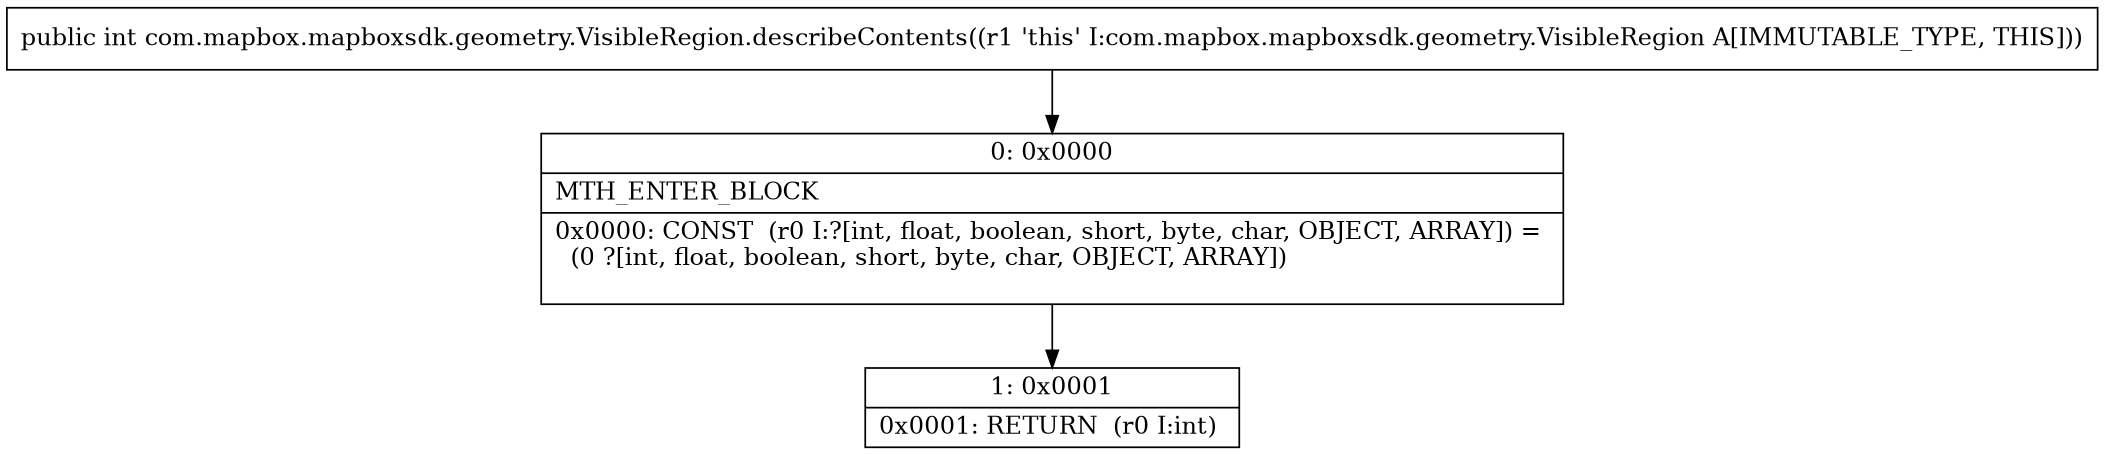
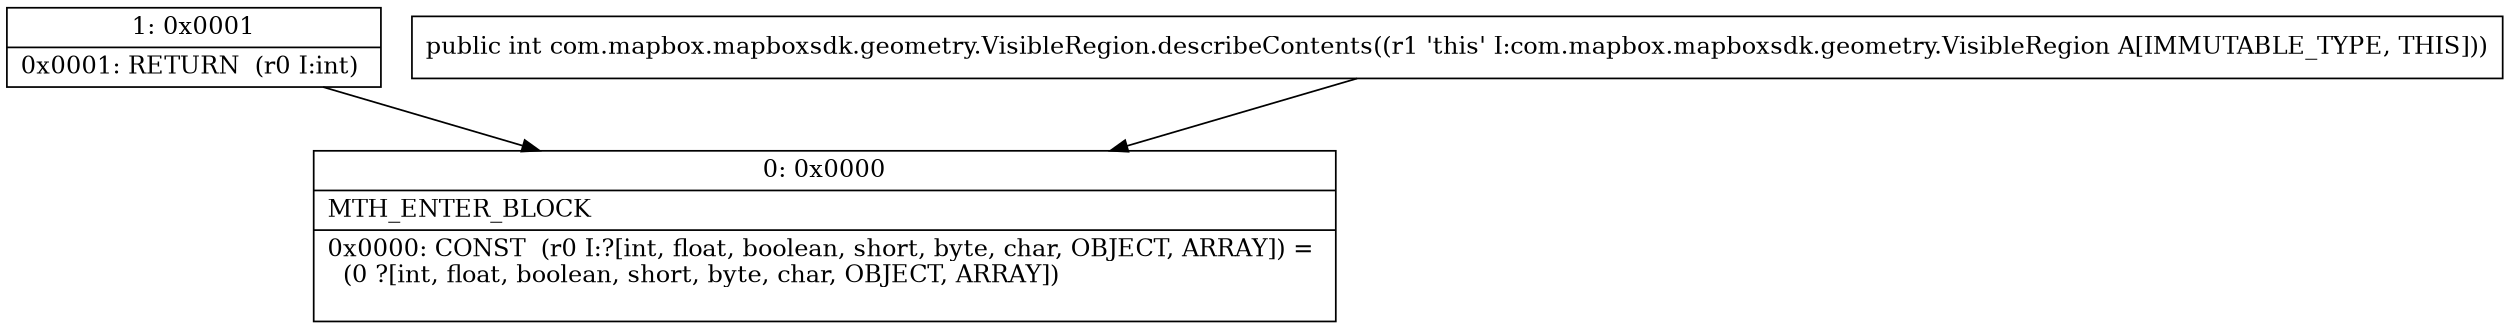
edge "0: 0x0000" -> "1: 0x0001": reversed
